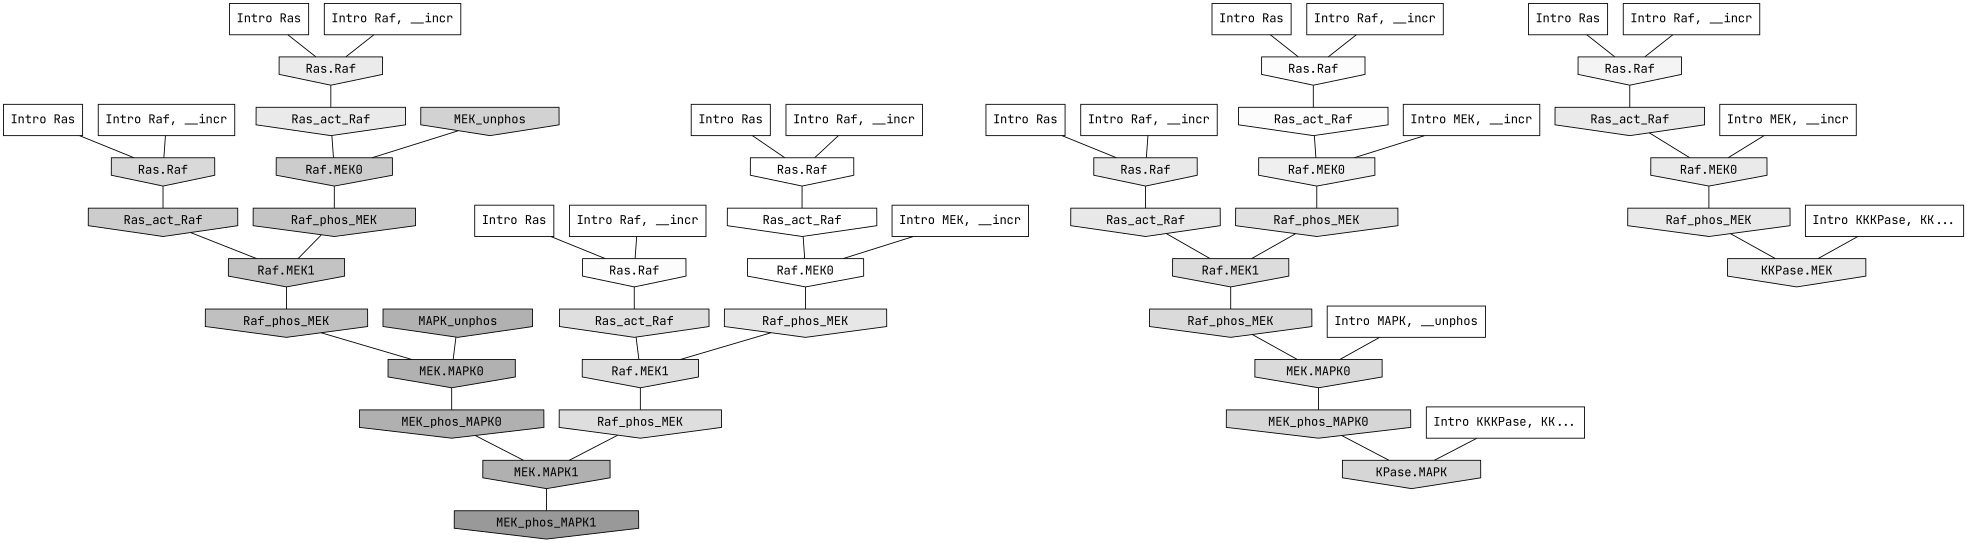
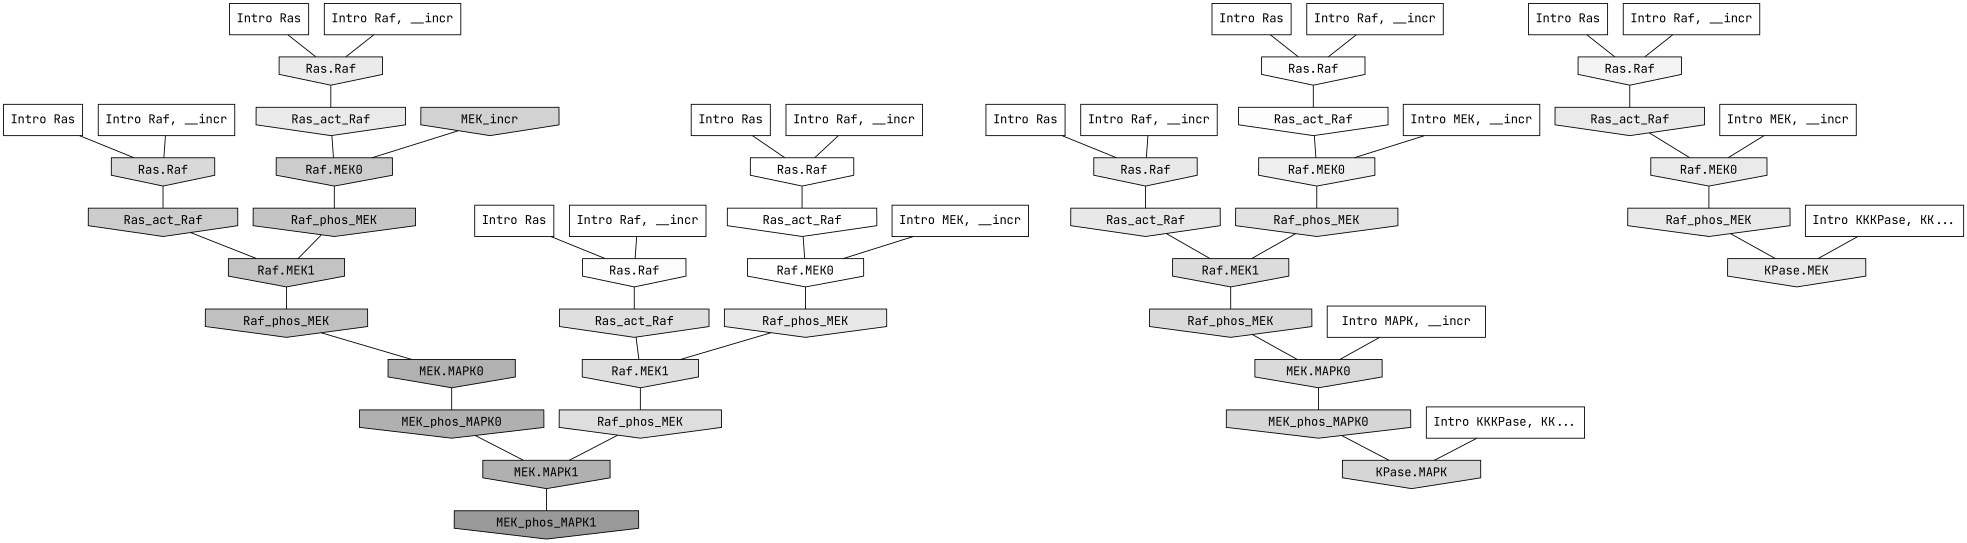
node "MEK_unphos": label "MEK_unphos" -> "MEK_incr"
node "KKPase.MEK": label "KKPase.MEK" -> "KPase.MEK"
node "MAPK_unphos": removed
node "Intro MAPK, __unphos": label "Intro MAPK, __unphos" -> "Intro MAPK, __incr"
